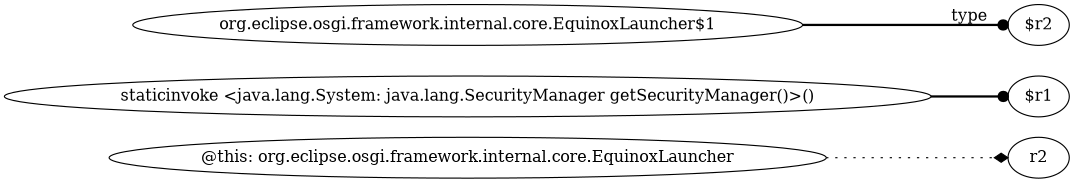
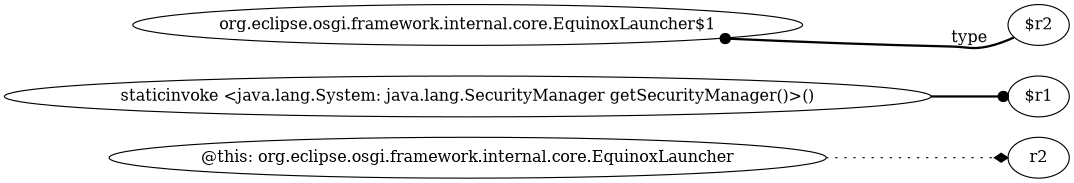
edge "org.eclipse.osgi.framework.internal.core.EquinoxLauncher$1" -> "$r2": reversed
